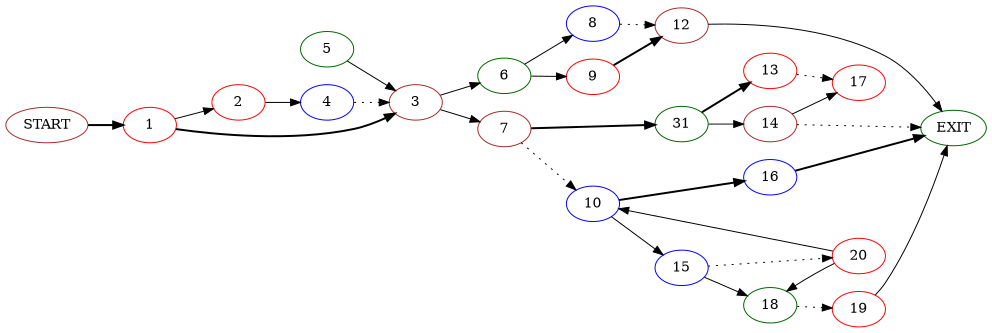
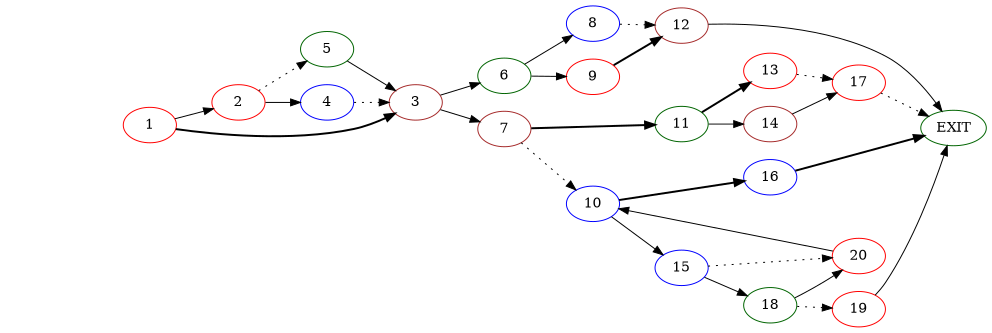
edge "2" -> "5": added
node "31": label "31" -> "11"
node "START": removed
edge "14" -> "EXIT": now "17" -> "EXIT"
edge "20" -> "18": reversed
